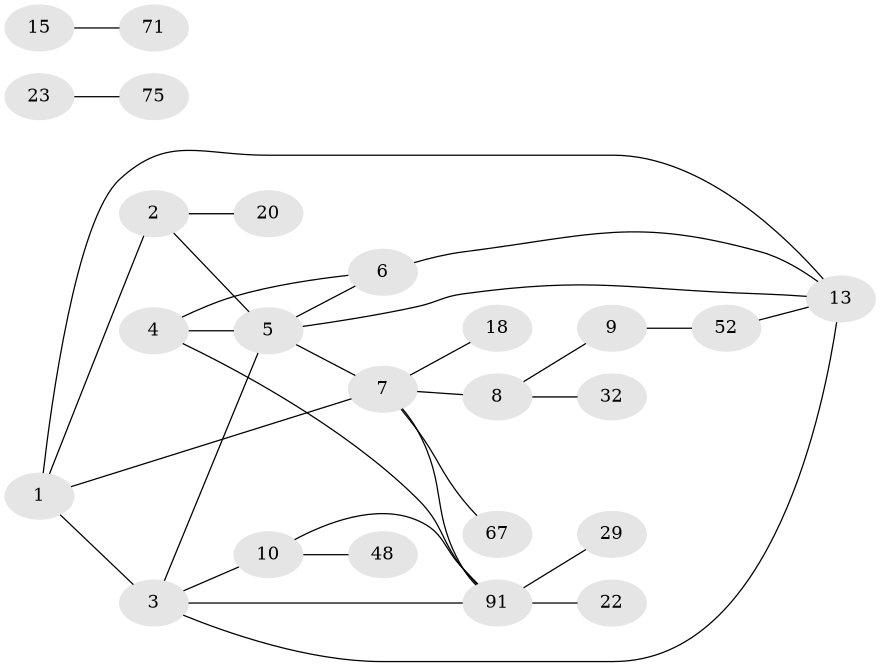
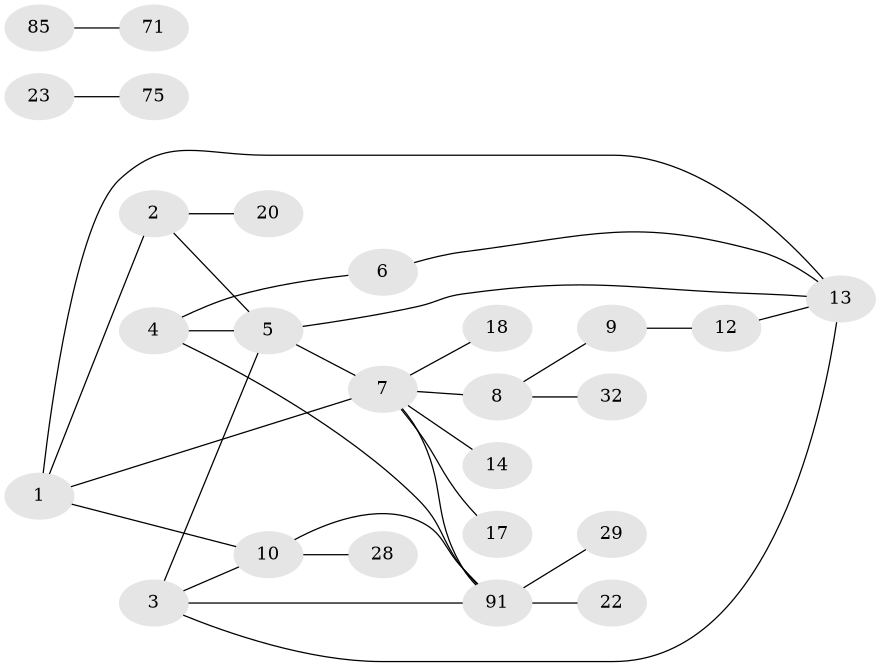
node "15": label "15" -> "85"
edge "6" -- "5": removed
node "52": label "52" -> "12"
node "14": added
node "67": label "67" -> "17"
edge "1" -- "3": now "1" -- "10"
node "48": label "48" -> "28"
